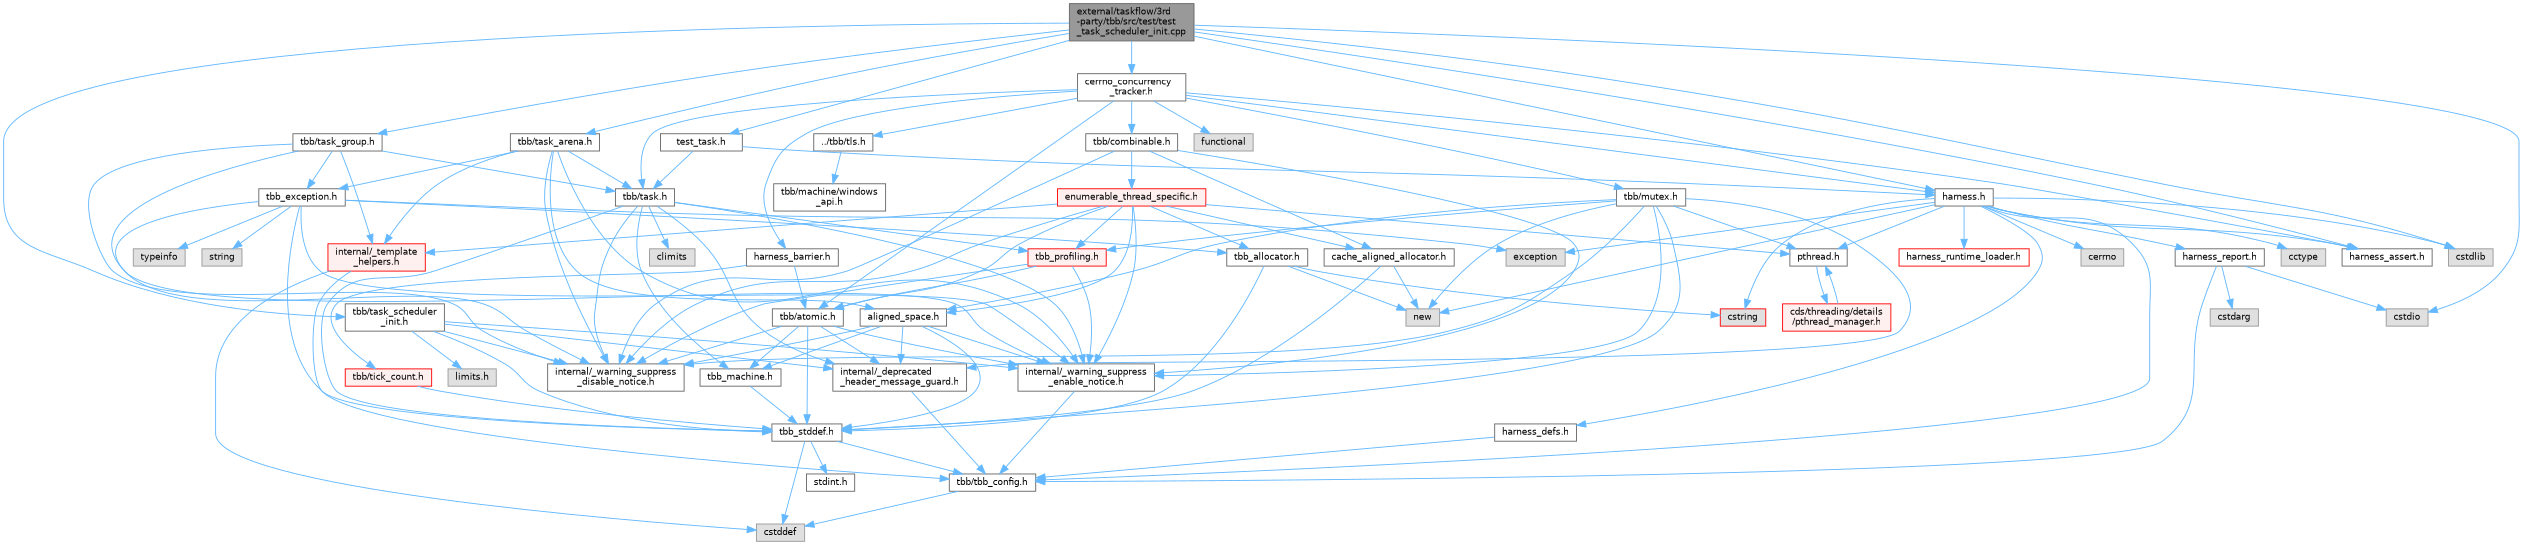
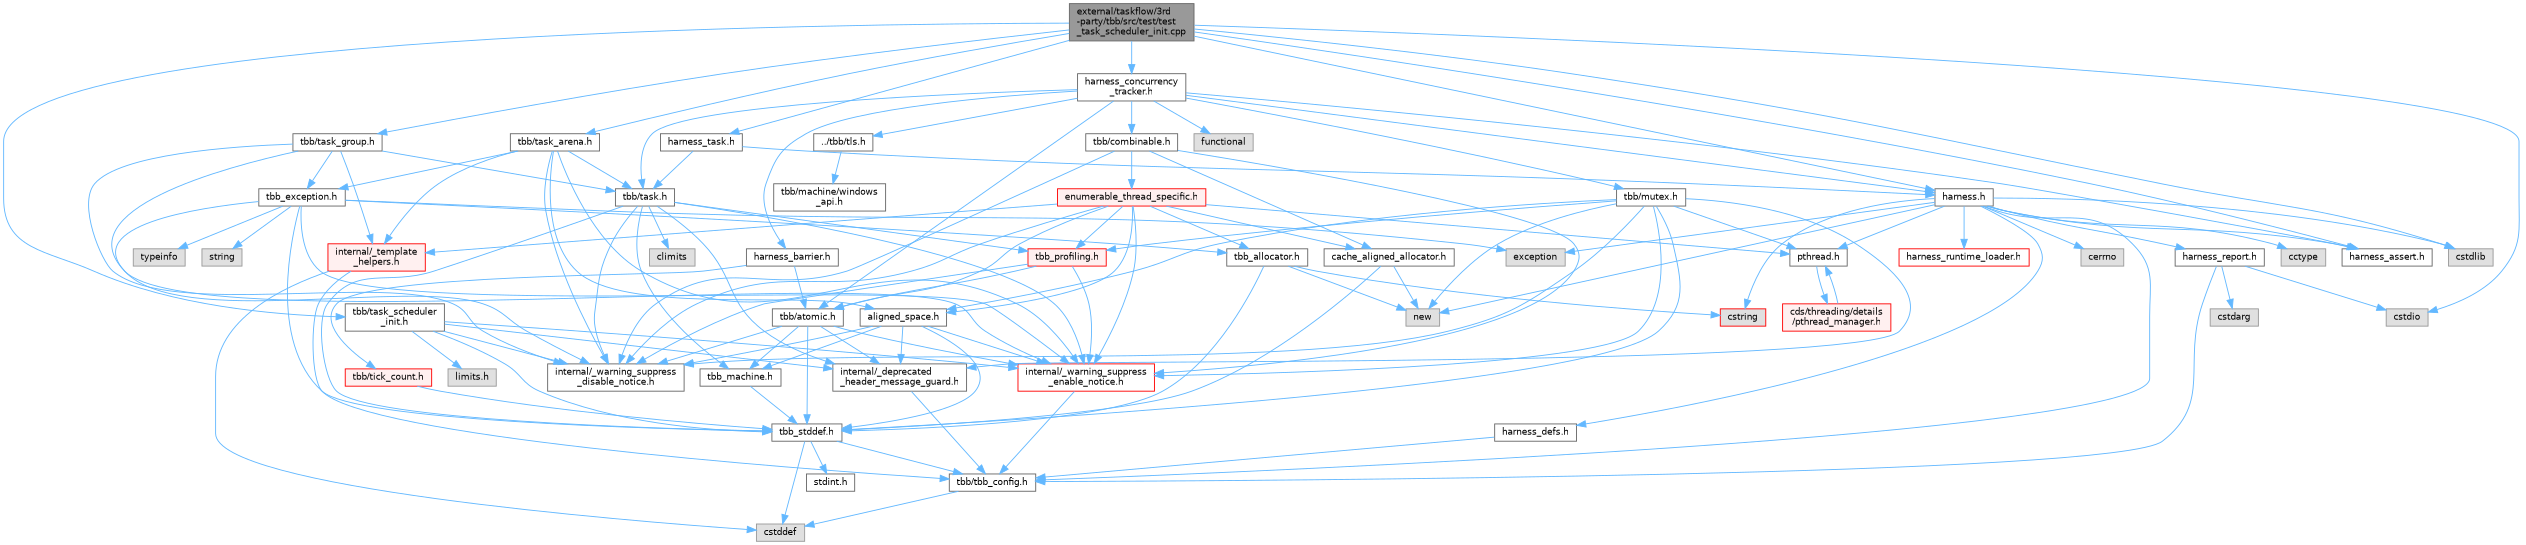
node "cerrno_concurrency _tracker.h": label "cerrno_concurrency _tracker.h" -> "harness_concurrency _tracker.h"
node "test_task.h": label "test_task.h" -> "harness_task.h"
node "internal/_warning_suppress _enable_notice.h": color grey40 -> red
